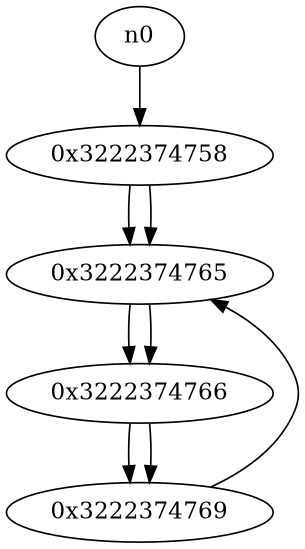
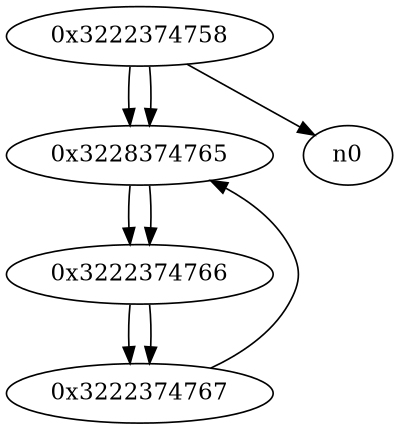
edge "n0" -> "0x3222374758": reversed
node "0x3222374765": label "0x3222374765" -> "0x3228374765"
node "0x3222374769": label "0x3222374769" -> "0x3222374767"
